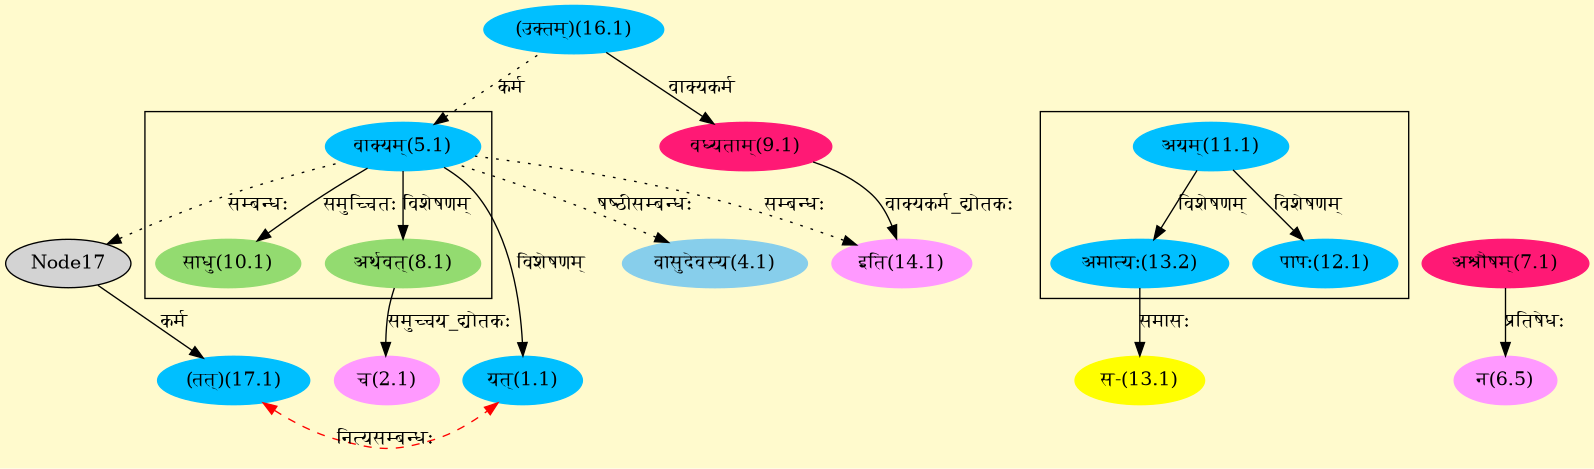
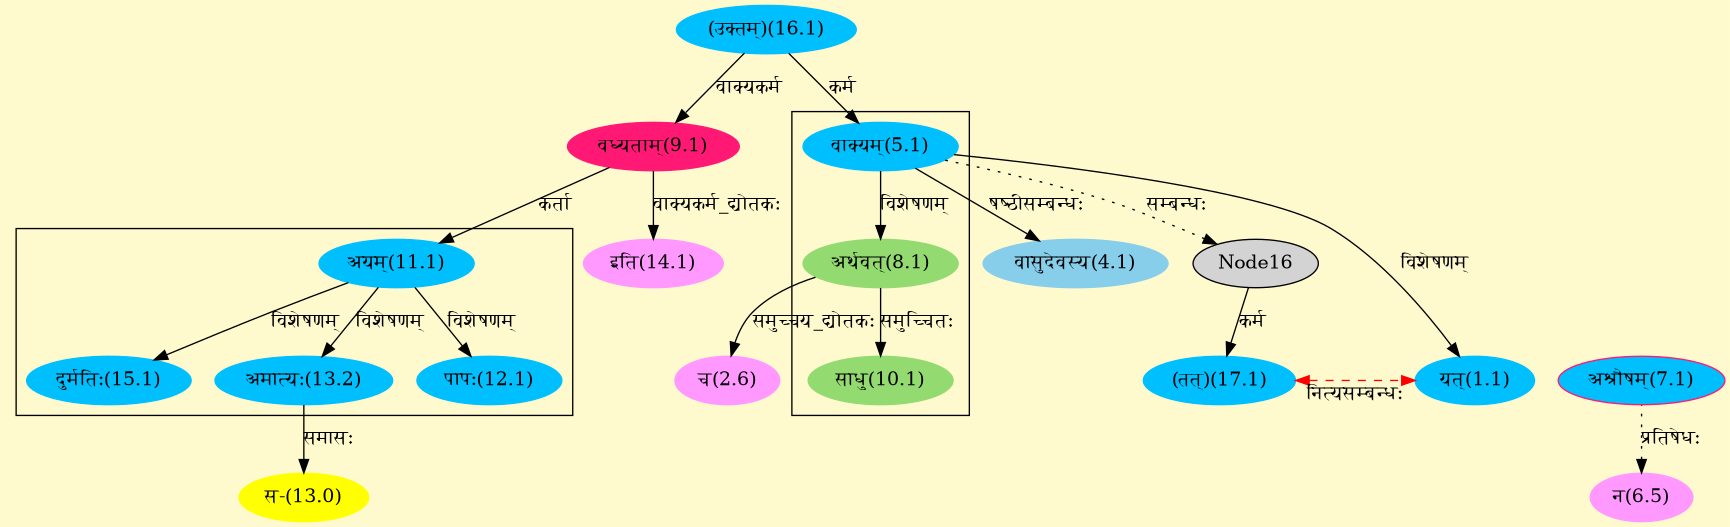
edge "(उक्तम्)(16.1)" -> "वाक्यम्(5.1)": style dotted -> solid
edge "वाक्यम्(5.1)" -> "इति(14.1)": removed, label "सम्बन्धः"
edge "वाक्यम्(5.1)" -> "वासुदेवस्य(4.1)": style dotted -> solid
edge "वाक्यम्(5.1)" -> "साधु(10.1)": now "अर्थवत्(8.1)" -> "साधु(10.1)"
edge "वध्यताम्(9.1)" -> "अयम्(11.1)": added, label "कर्ता"
node "Node17": label "Node17" -> "Node16"
node "अश्रौषम्(7.1)": fillcolor #ff1975 -> #00bfff
edge "अश्रौषम्(7.1)" -> "न(6.5)": style solid -> dotted
node "दुर्मतिः(15.1)": added
node "च(2.1)": label "च(2.1)" -> "च(2.6)"
node "स-(13.1)": label "स-(13.1)" -> "स-(13.0)"
